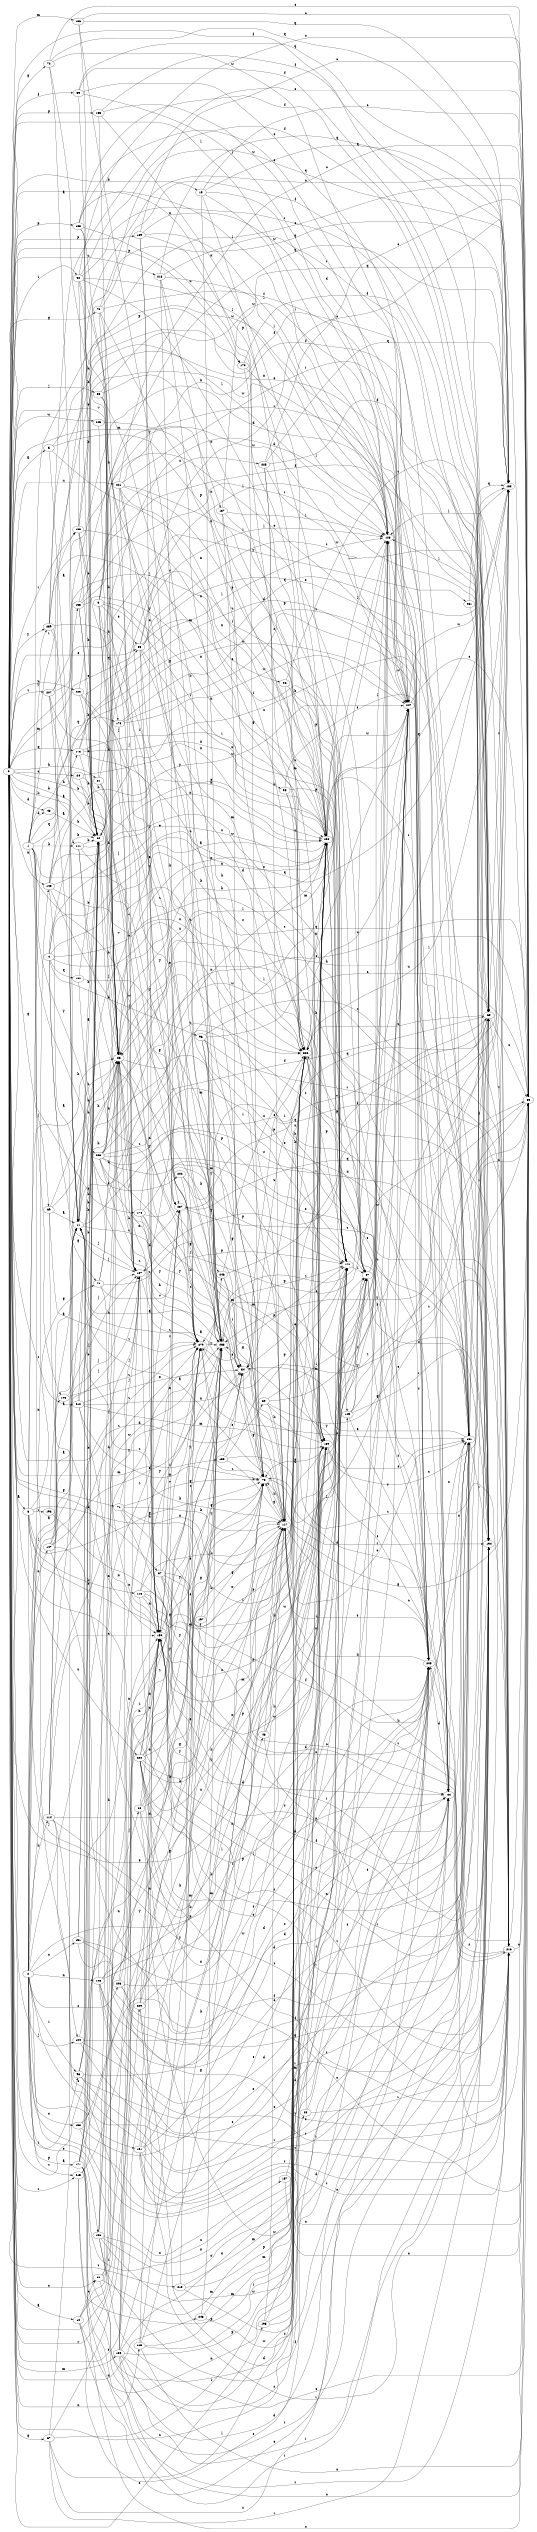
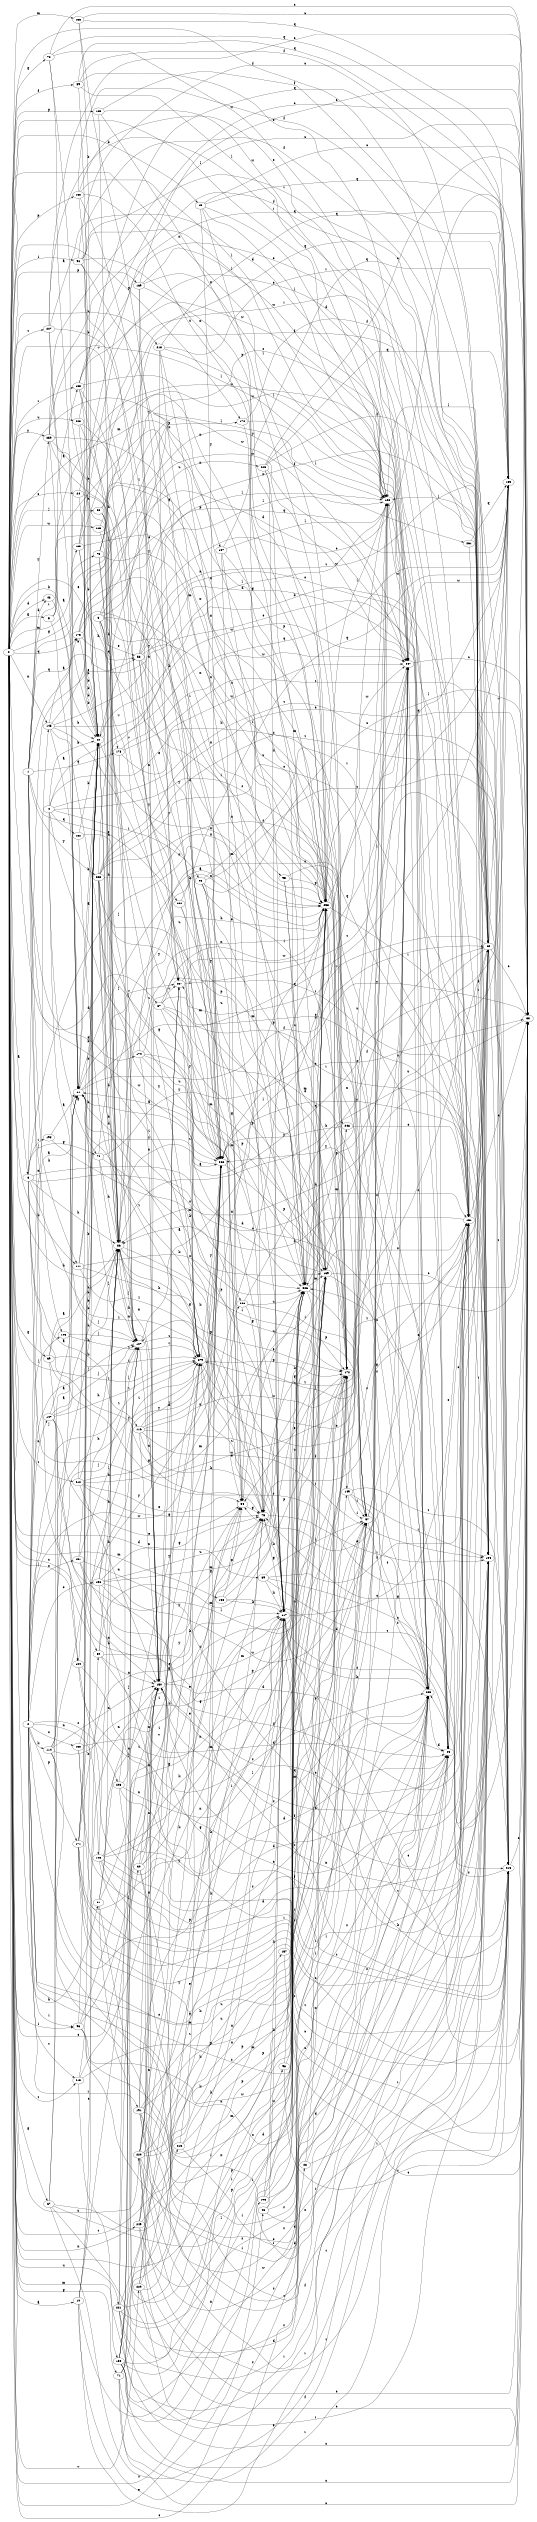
edge "1" -> "170": now "22" -> "170"
edge "145" -> "258": removed, label "x"
edge "246" -> "54": now "246" -> "97"
node "197": removed
edge "248" -> "139": reversed
edge "191" -> "326": added, label "u"
edge "215" -> "279": now "6" -> "279"
edge "156" -> "139": label "x" -> "m"
